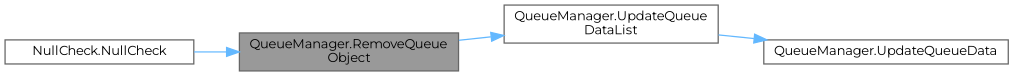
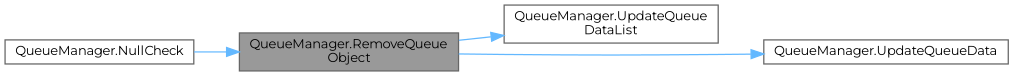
edge "QueueManager.UpdateQueue DataList" -> "QueueManager.UpdateQueueData": now "QueueManager.RemoveQueue Object" -> "QueueManager.UpdateQueueData"
node "NullCheck.NullCheck": label "NullCheck.NullCheck" -> "QueueManager.NullCheck"
